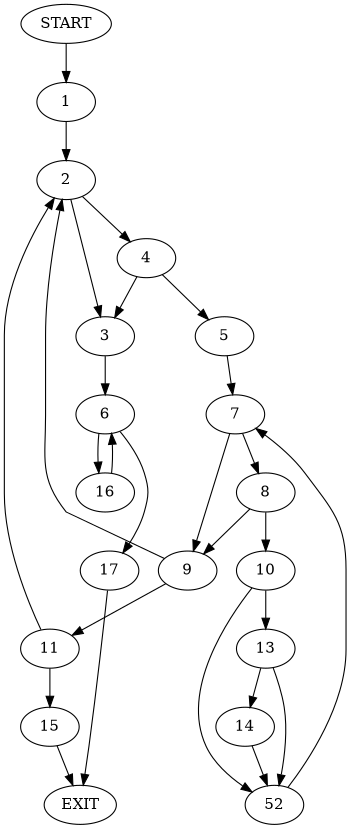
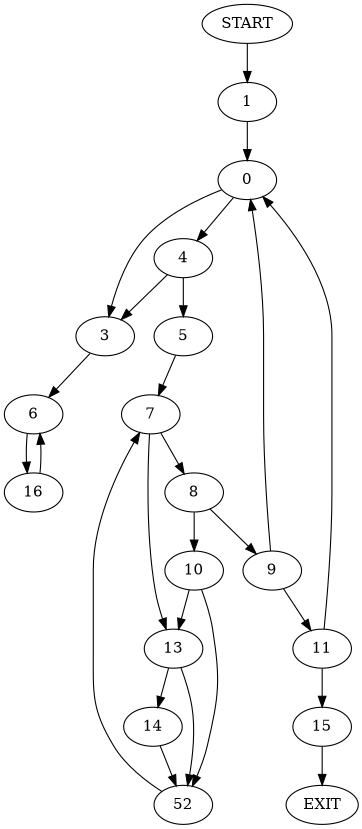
node "2": label "2" -> "0"
edge "7" -> "9": now "7" -> "13"
node "17": removed
